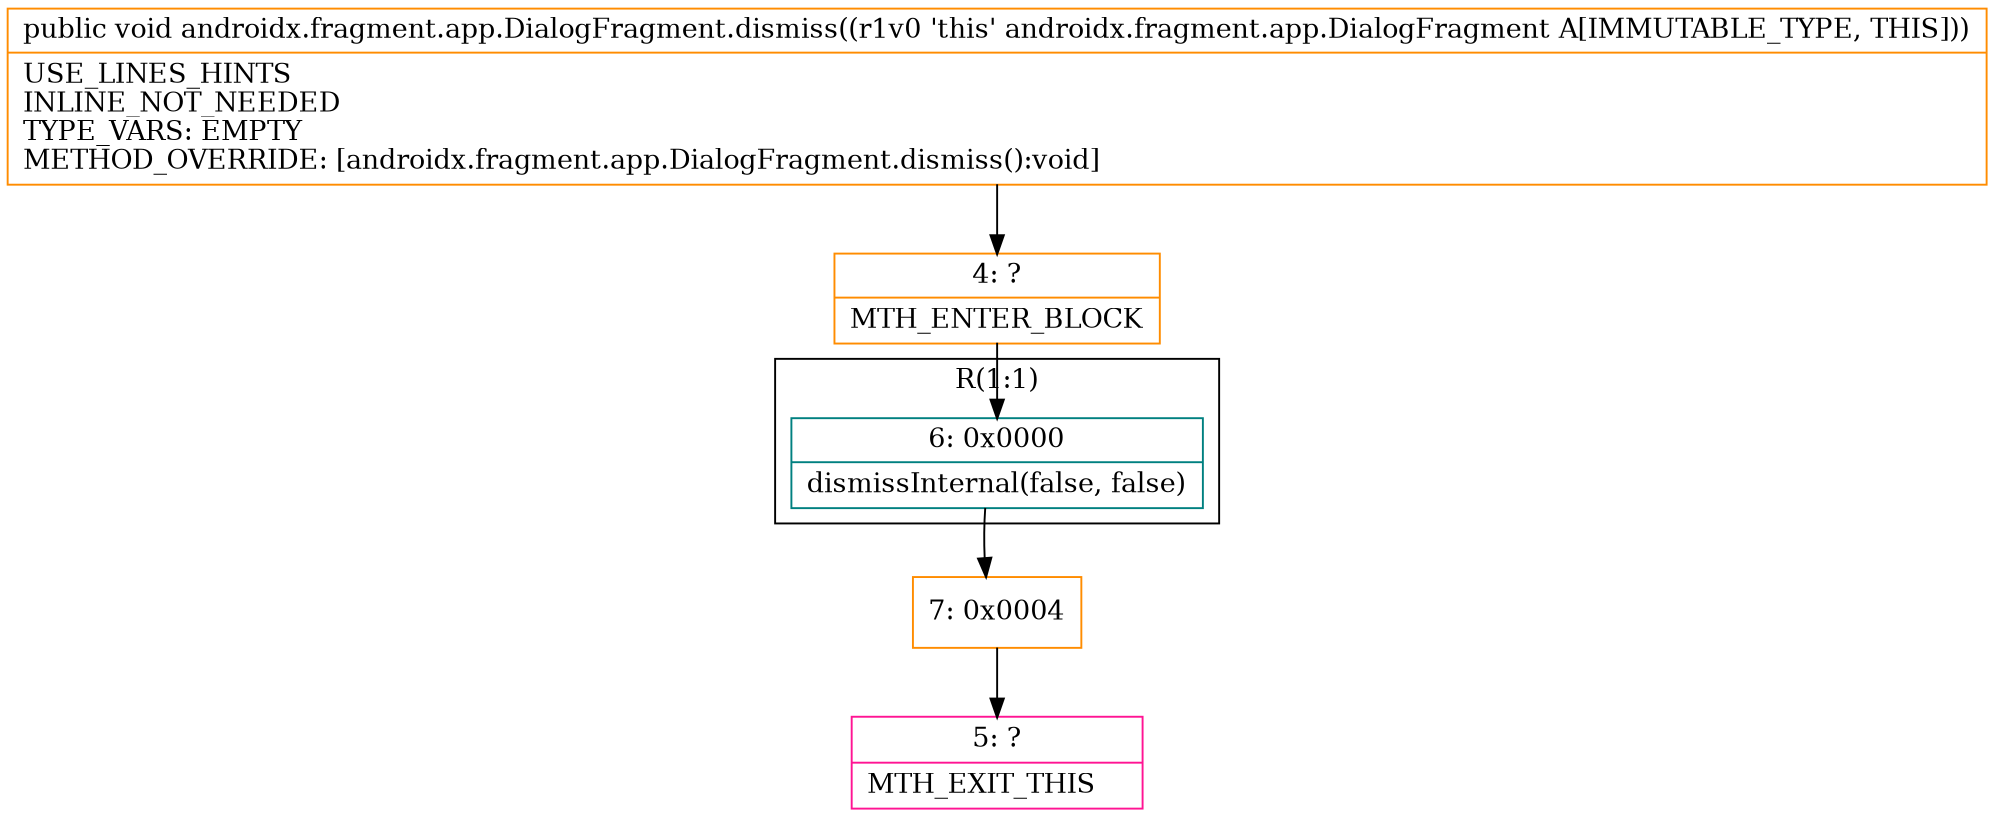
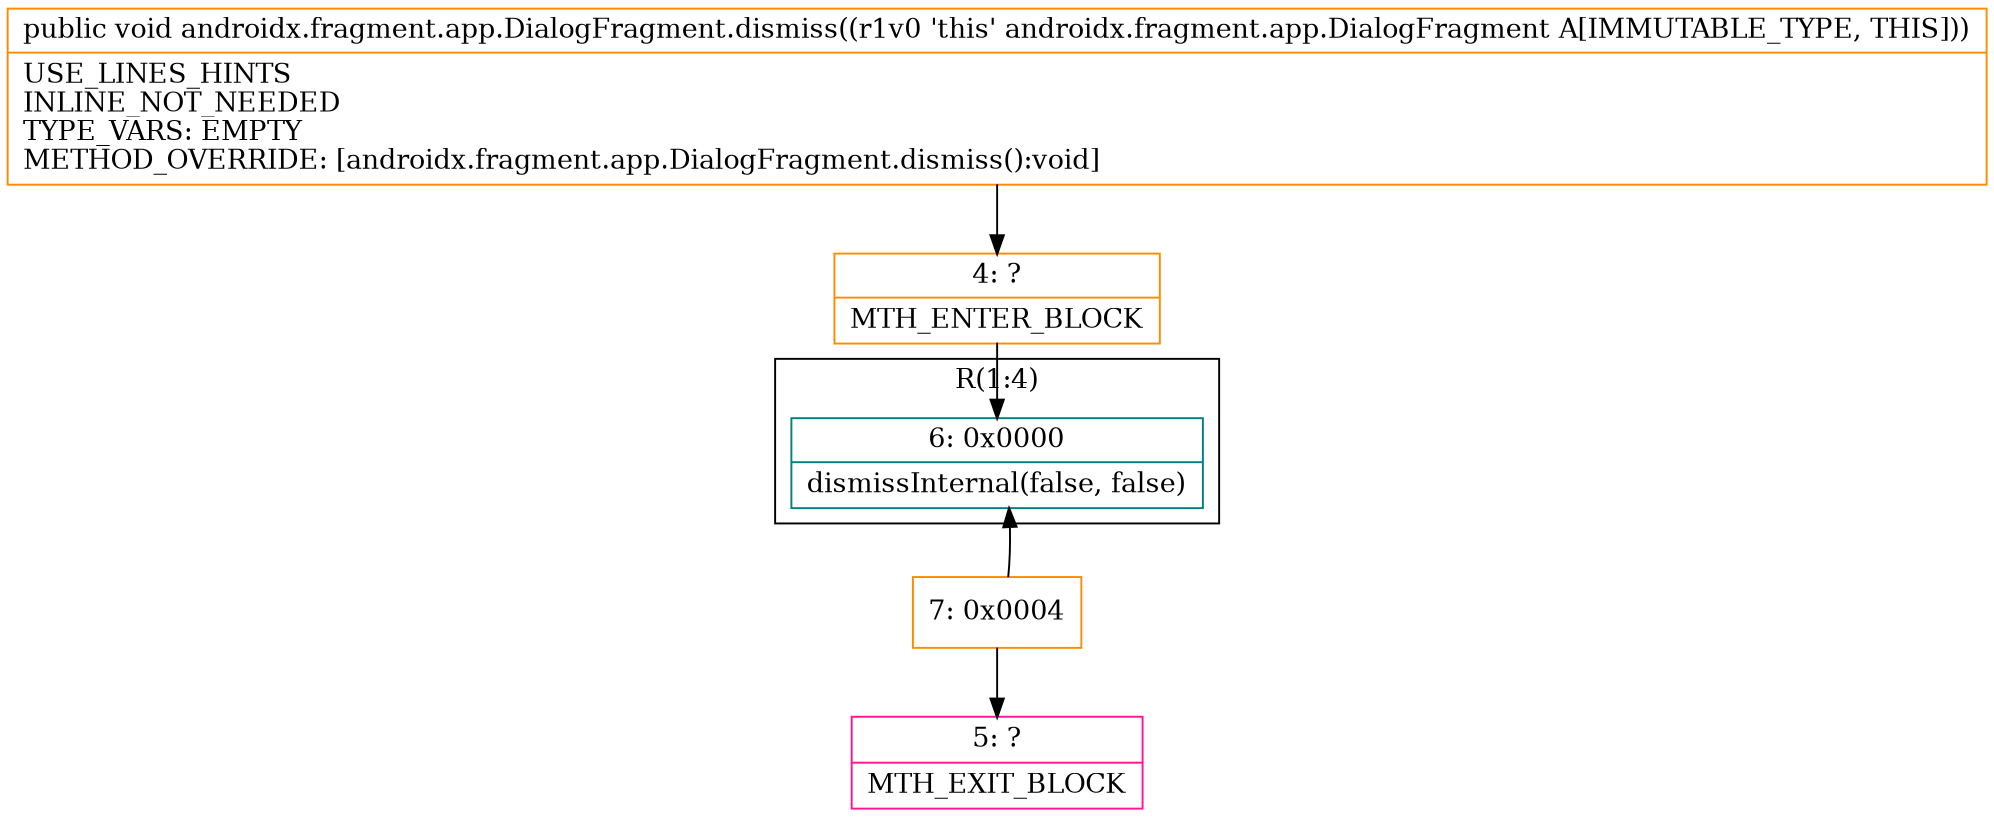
cluster "R(1:1)": label "R(1:1)" -> "R(1:4)"
edge "6: 0x0000" -> "7: 0x0004": reversed
node "5: ?": text "MTH_EXIT_THIS" -> "MTH_EXIT_BLOCK"
